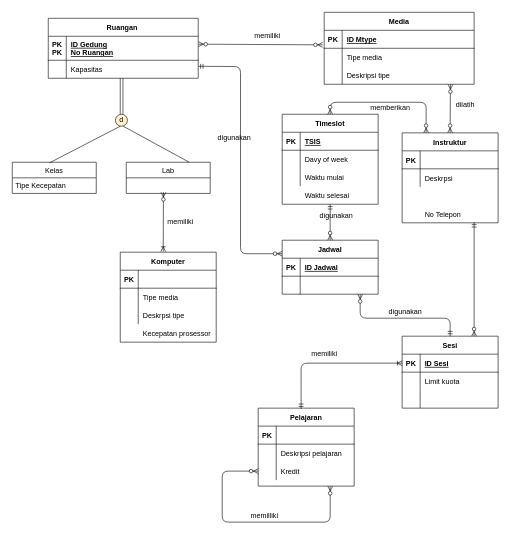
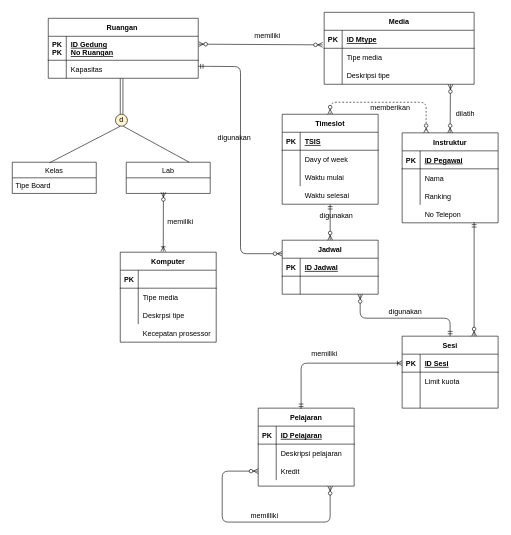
edge "Timeslot" -- "Instruktur": style solid -> dashed
node "dilatih": moved (465, 105) -> (465, 114)
node "ID Pegawai": added
node "Deskrpsi": label "Deskrpsi" -> "Nama"
node "Tipe Kecepatan": label "Tipe Kecepatan" -> "Tipe Board"
node "Ranking": added
node "ID Pelajaran": added
